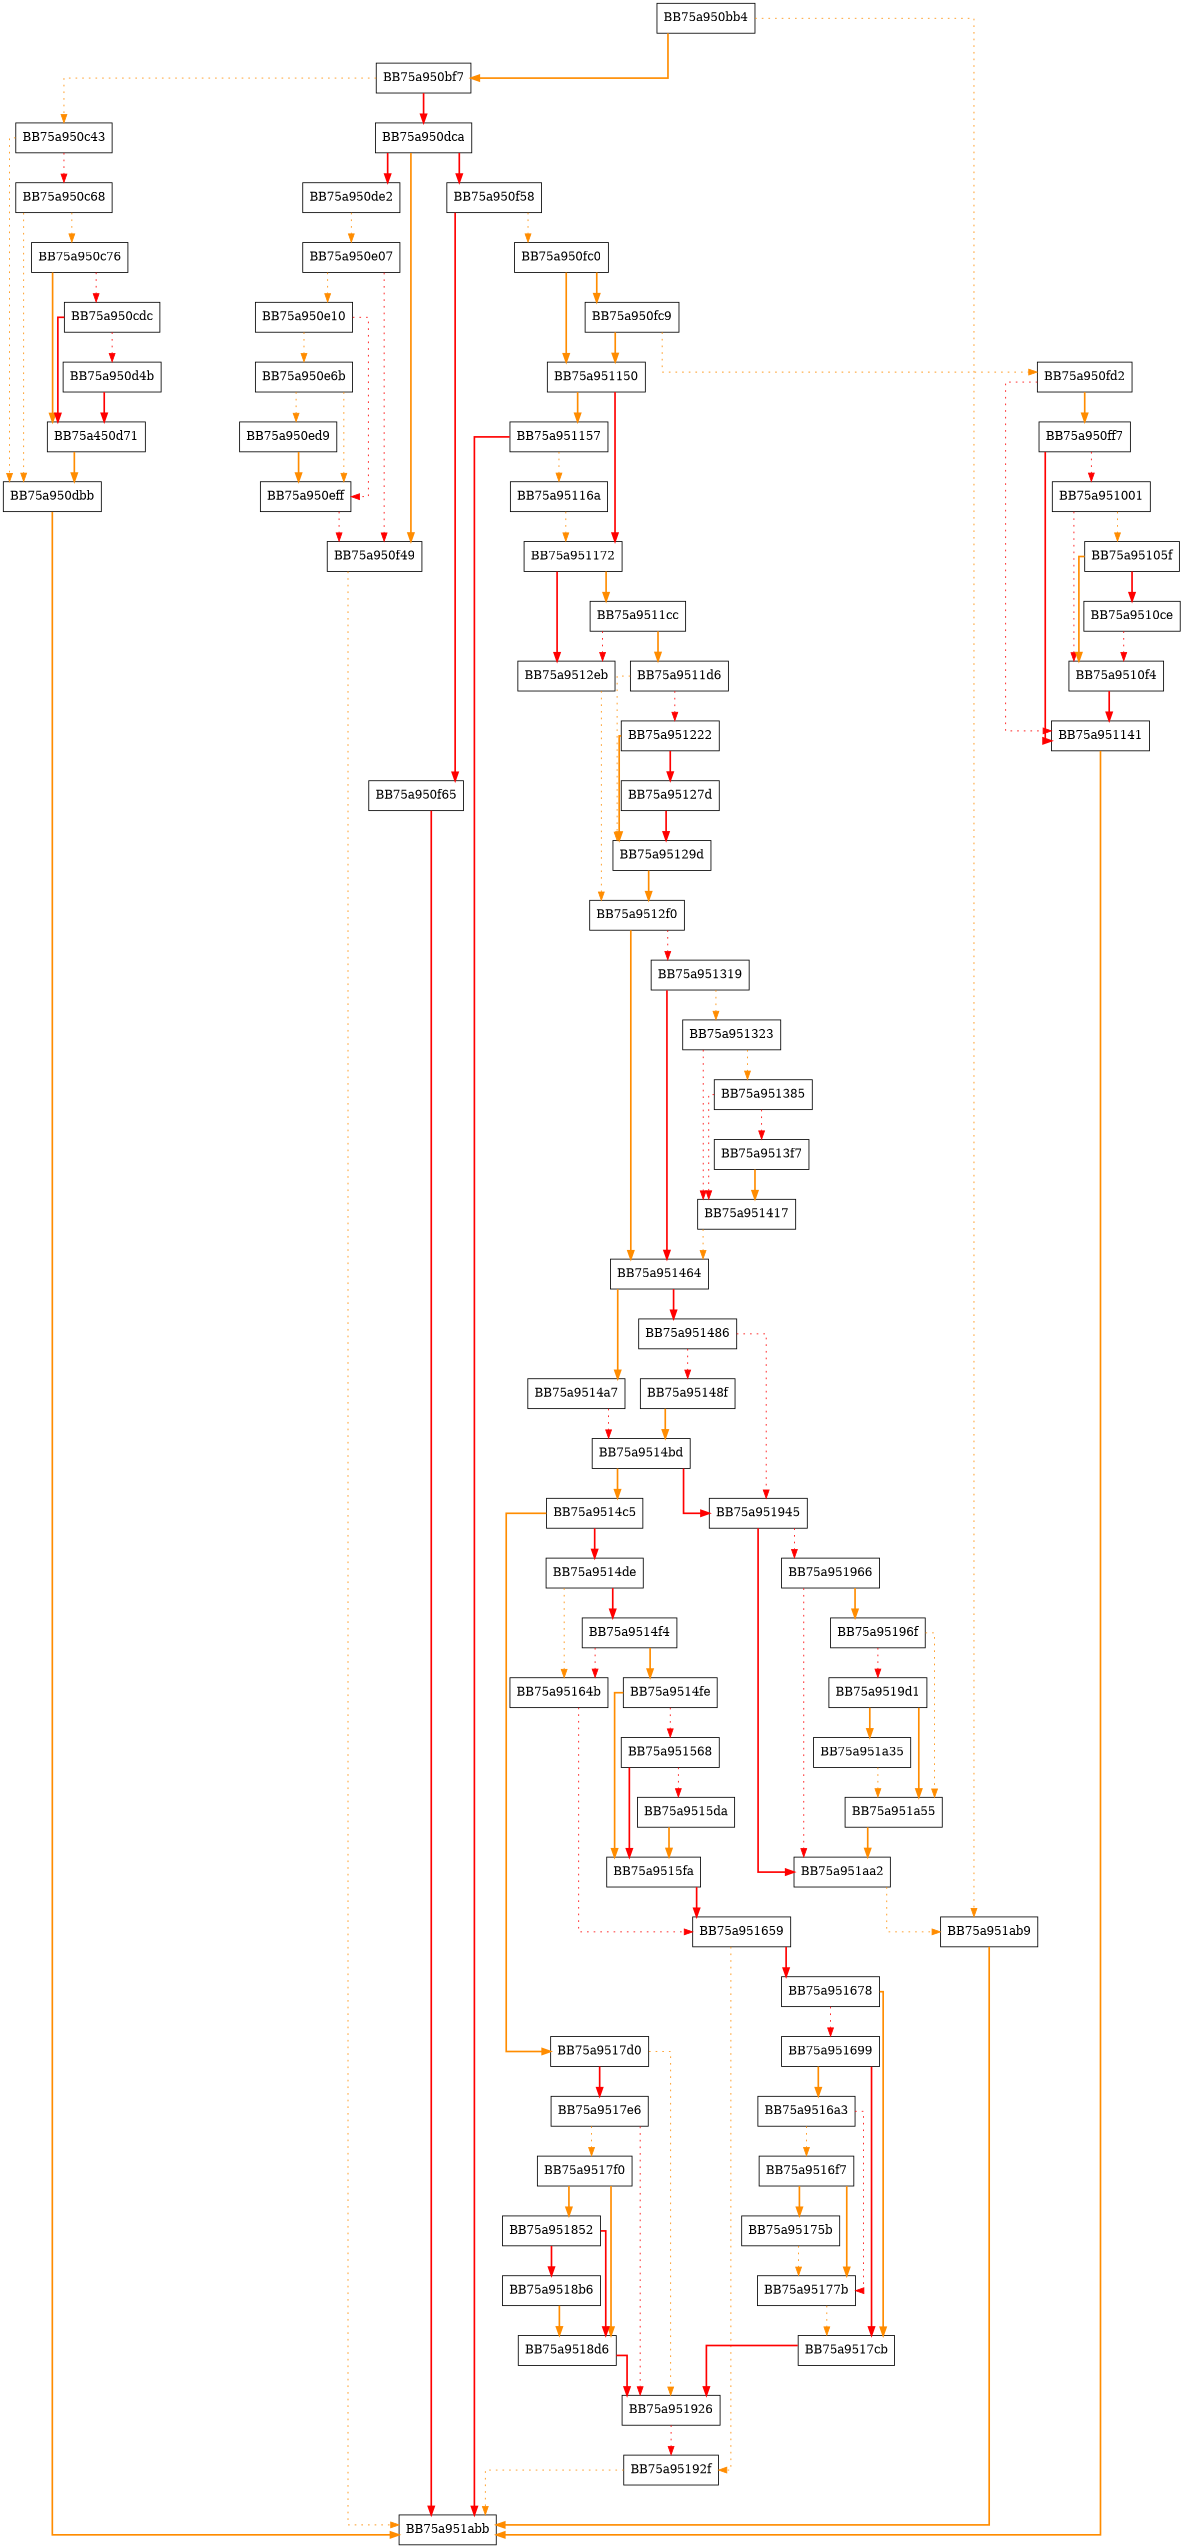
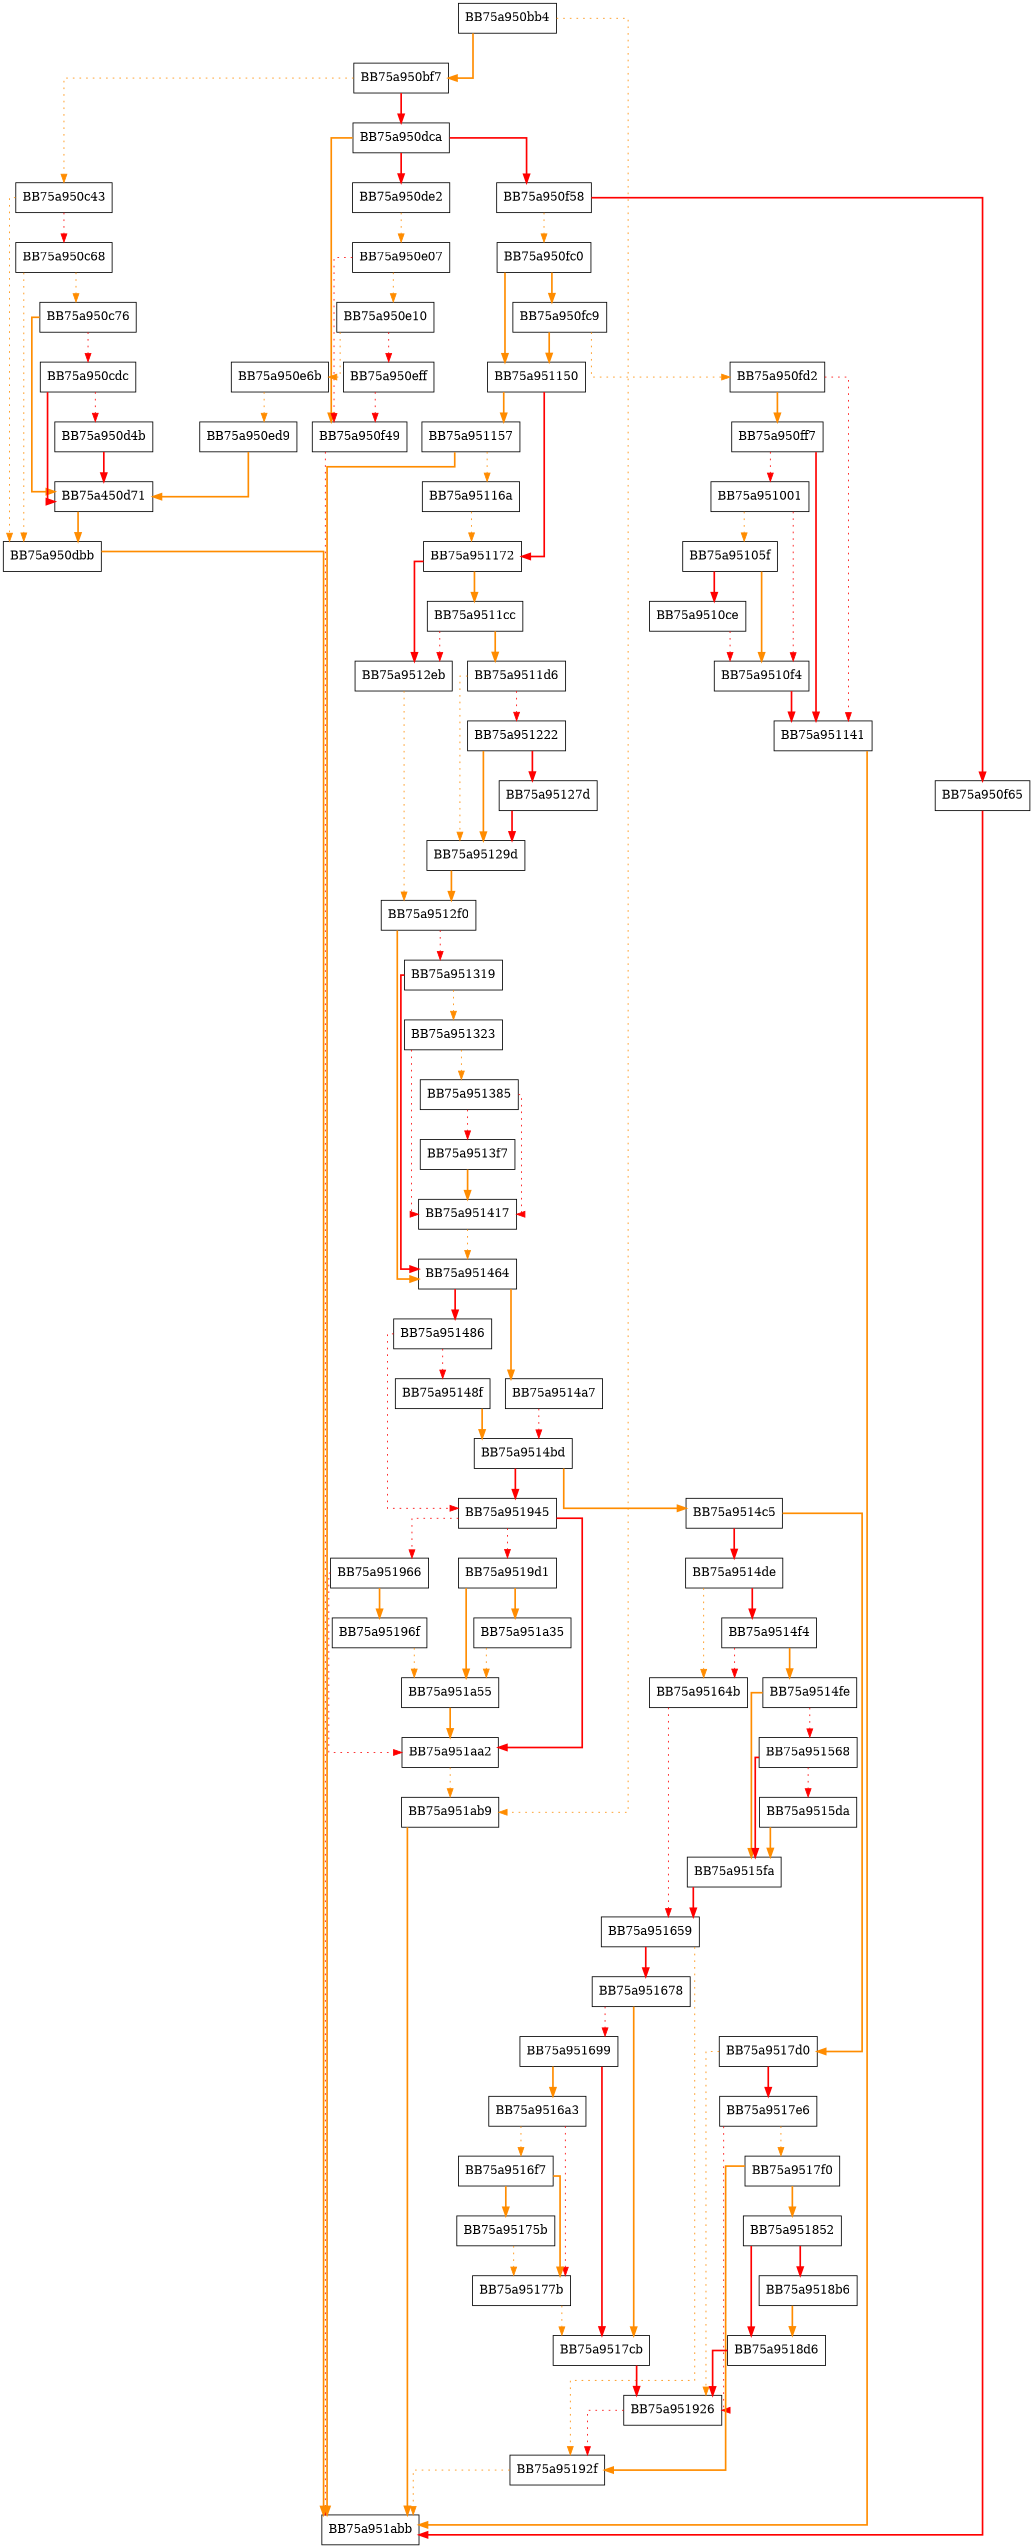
edge "BB75a950e6b" -> "BB75a950eff": removed
edge "BB75a950ed9" -> "BB75a950eff": now "BB75a950ed9" -> "BB75a450d71"
edge "BB75a951157" -> "BB75a951abb": color red -> darkorange
edge "BB75a950f49" -> "BB75a951abb": color darkorange -> red
edge "BB75a95196f" -> "BB75a9519d1": now "BB75a951945" -> "BB75a9519d1"
edge "BB75a9517f0" -> "BB75a9518d6": now "BB75a9517f0" -> "BB75a95192f"
